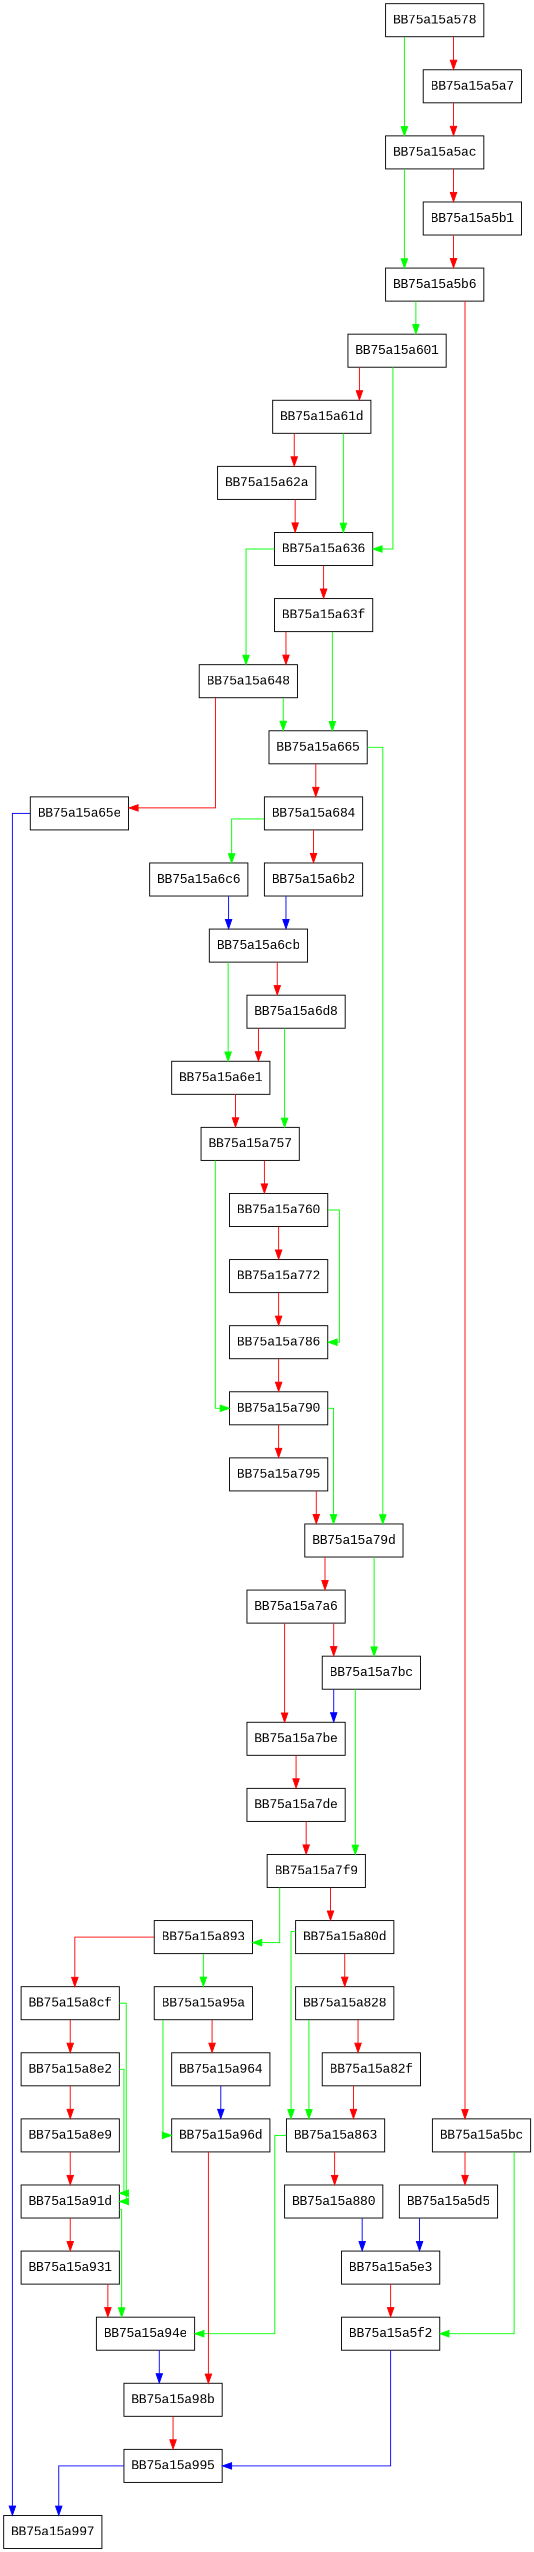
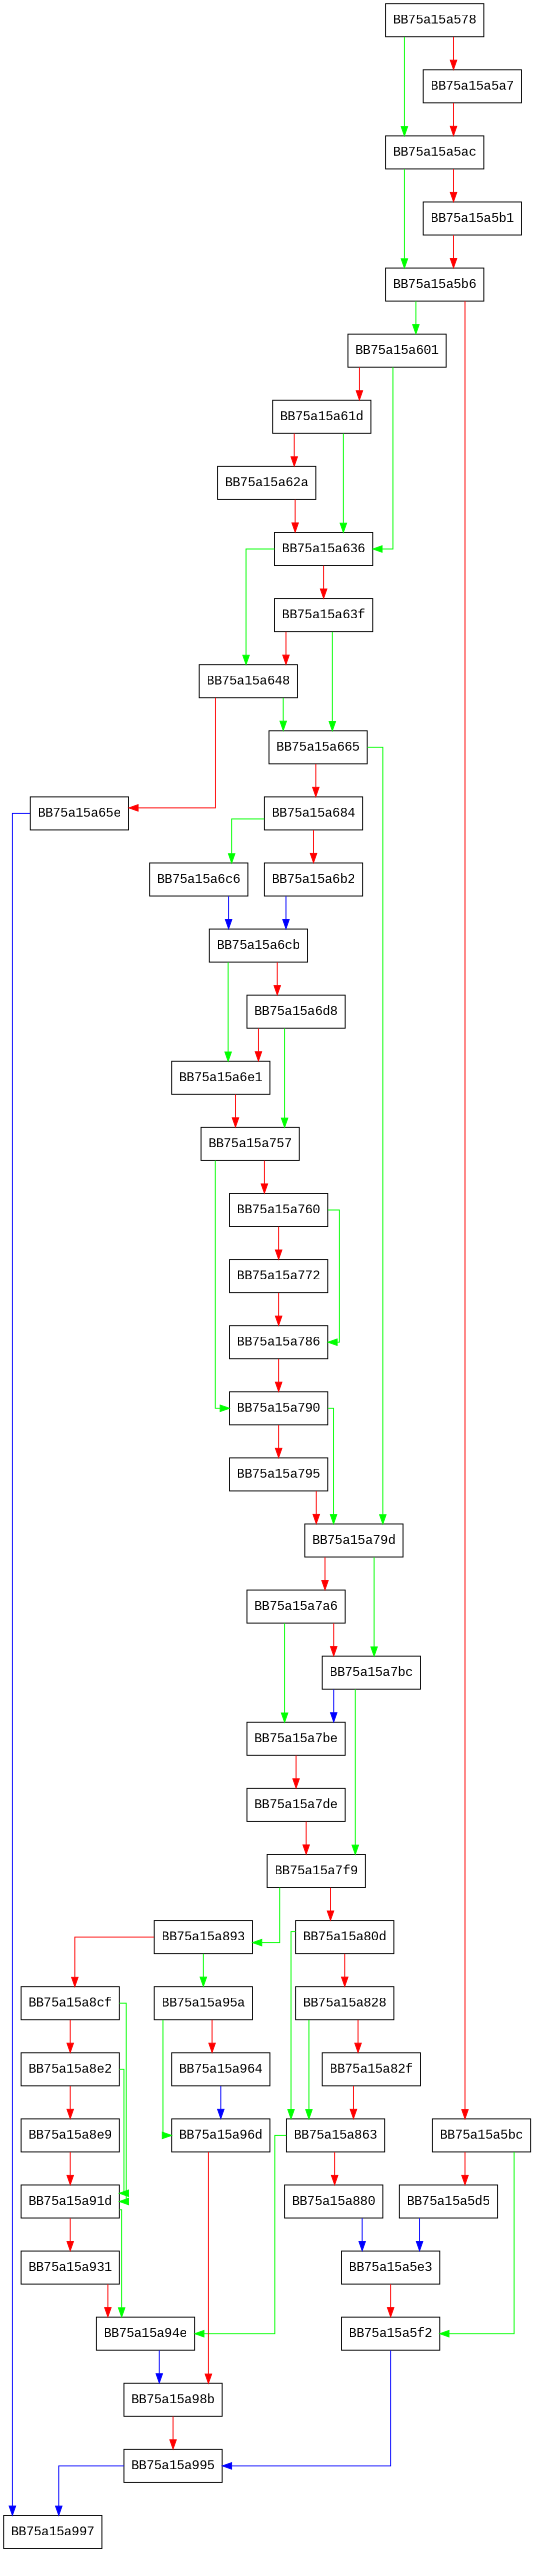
edge "BB75a15a7a6" -> "BB75a15a7be": color red -> green
